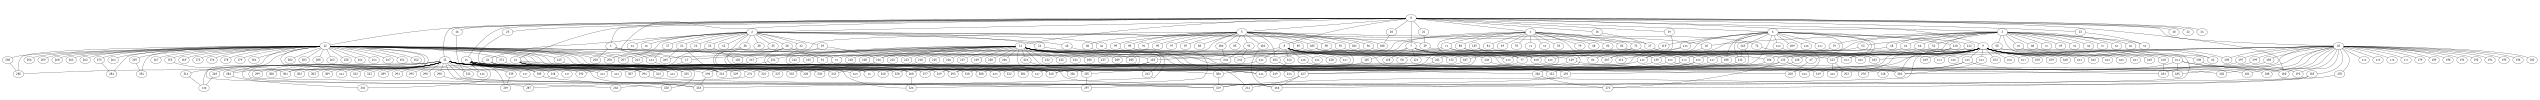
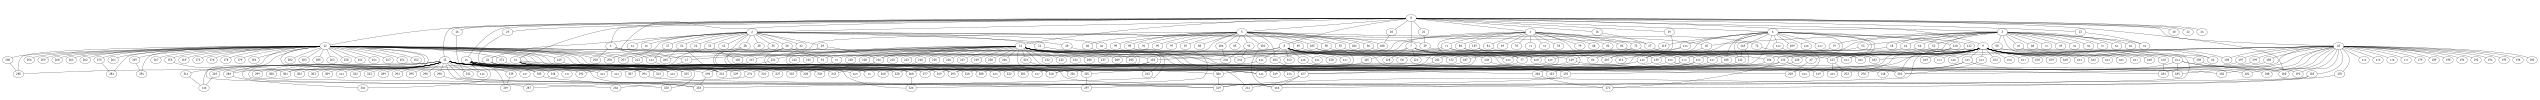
edge "8" -- "133": added
